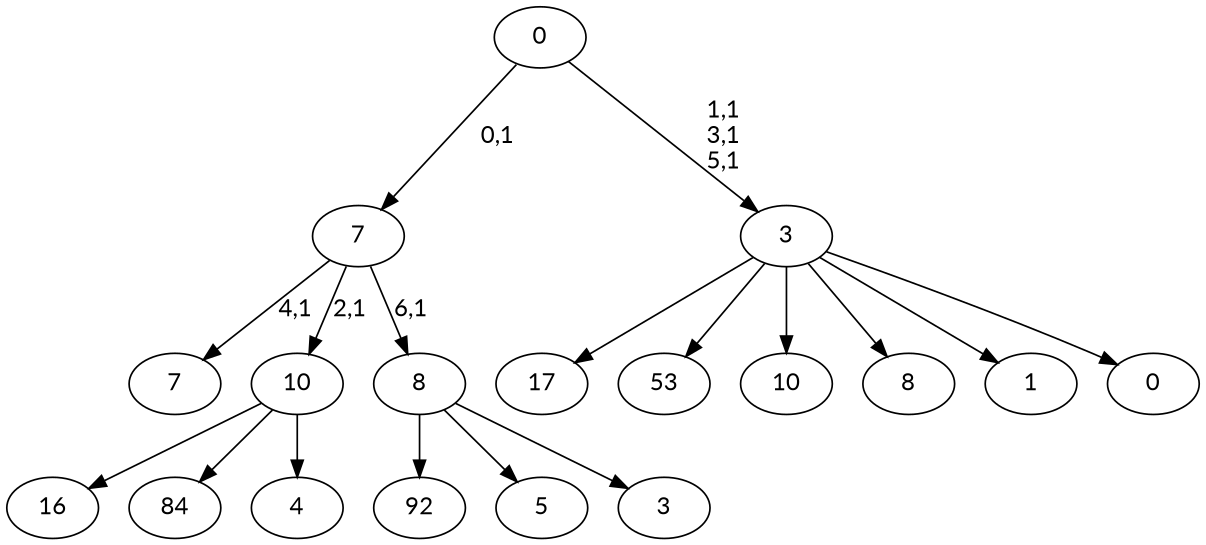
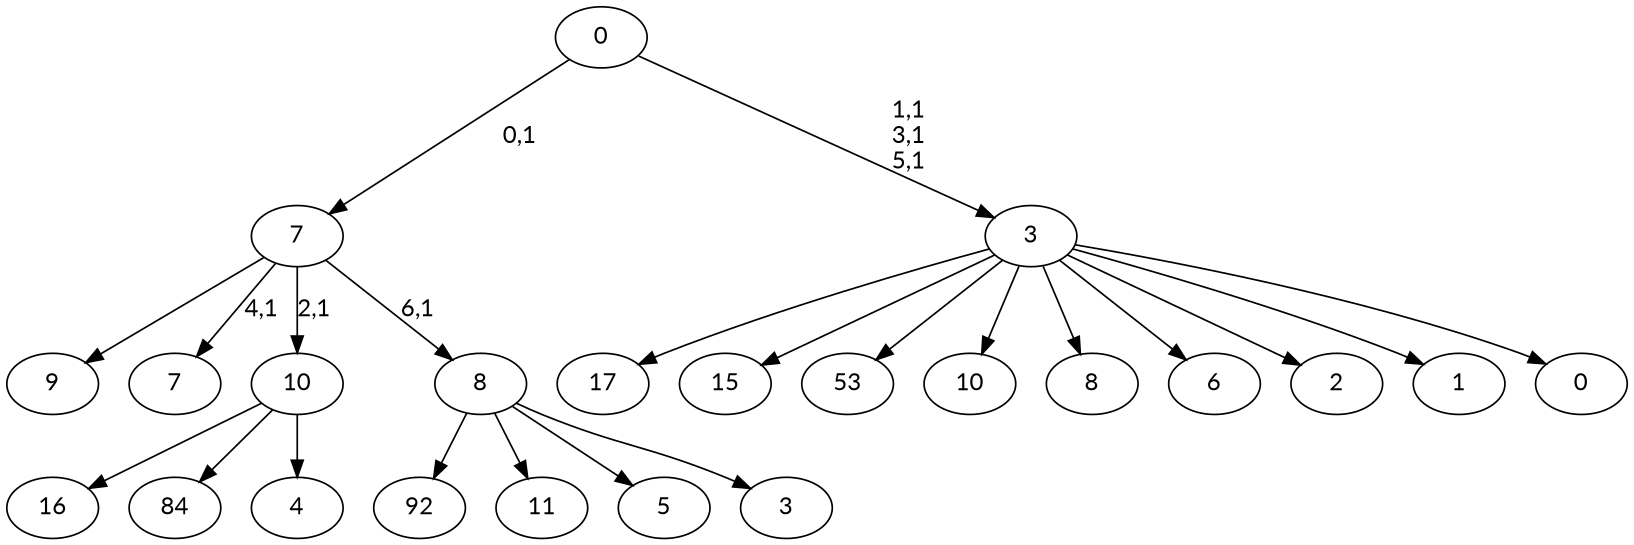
node "9": added
node "15": added
node "6": added
node "2": added
node "11": added
